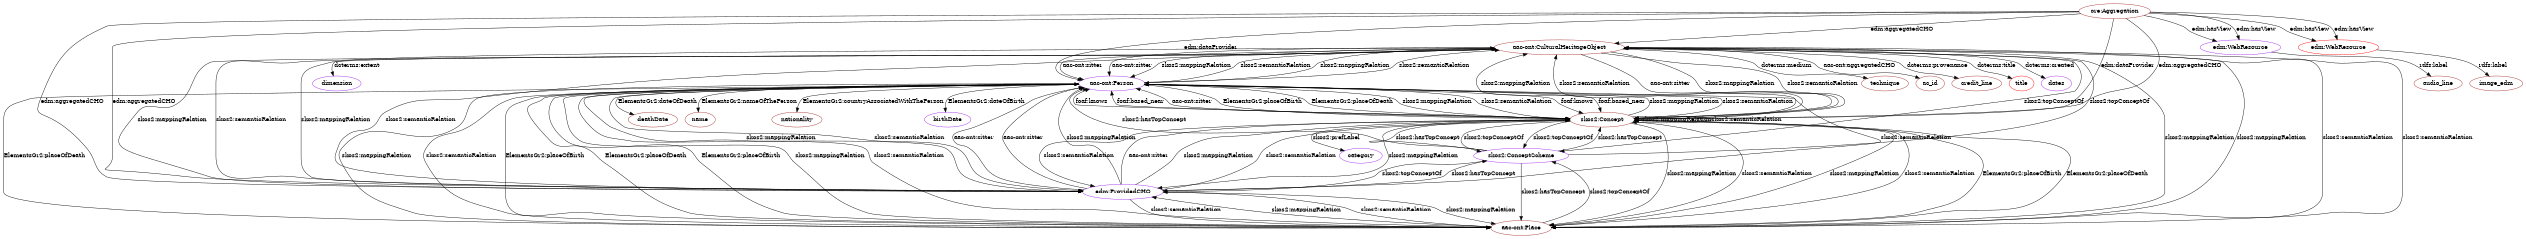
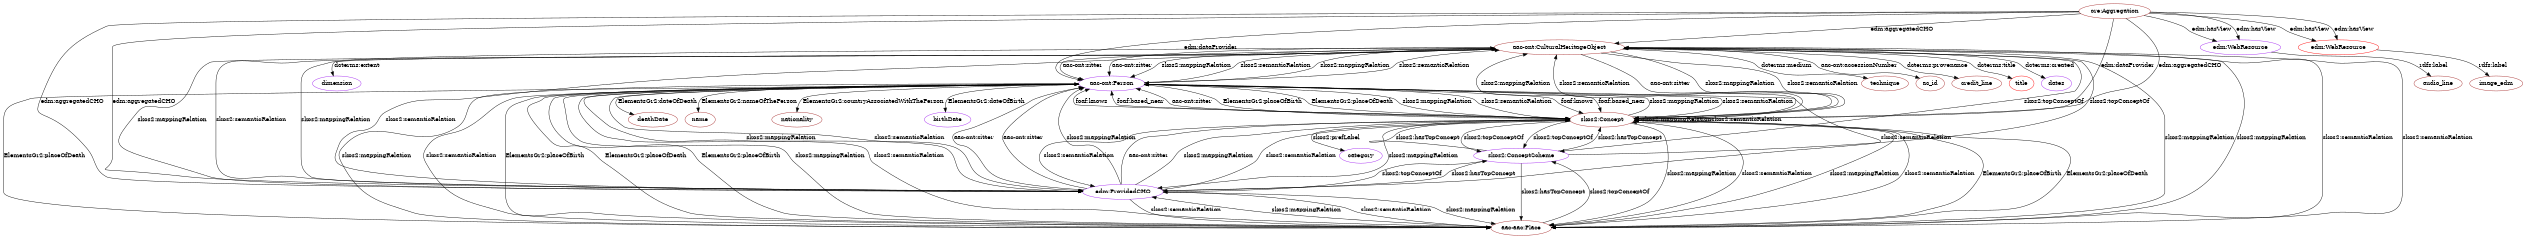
edge "aac-ont:CulturalHeritageObject" -> "ac_id": label "aac-ont:aggregatedCHO" -> "aac-ont:accessionNumber"
edge "skos2:ConceptScheme" -> "aac-ont:Person": removed, label "skos2:hasTopConcept"
node "aac-ont:Place": label "aac-ont:Place" -> "aac-aac:Place"
